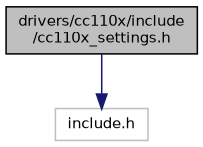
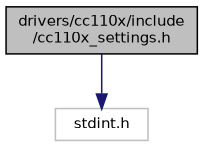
node "include.h": label "include.h" -> "stdint.h"
